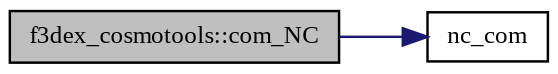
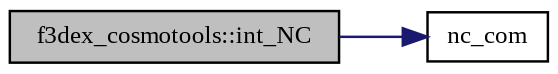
node "f3dex_cosmotools::com_NC": label "f3dex_cosmotools::com_NC" -> "f3dex_cosmotools::int_NC"
